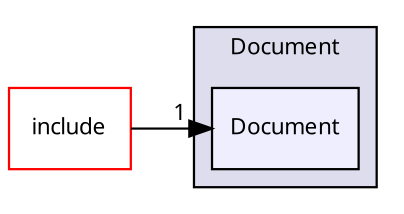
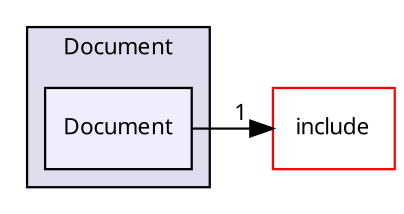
edge "include" -> "Document": reversed
